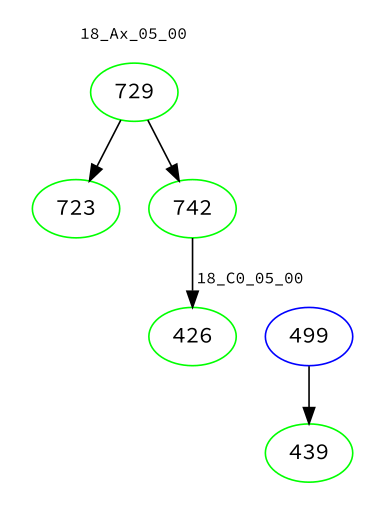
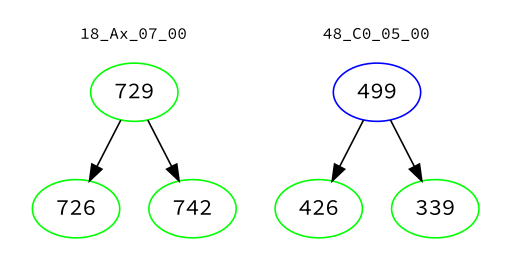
cluster "18_Ax_05_00": label "18_Ax_05_00" -> "18_Ax_07_00"
node "723": label "723" -> "726"
edge "742" -> "426": now "499" -> "426"
cluster "18_C0_05_00": label "18_C0_05_00" -> "48_C0_05_00"
node "439": label "439" -> "339"
